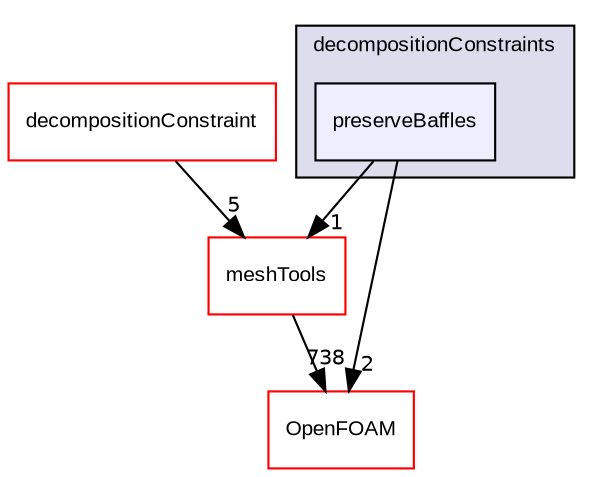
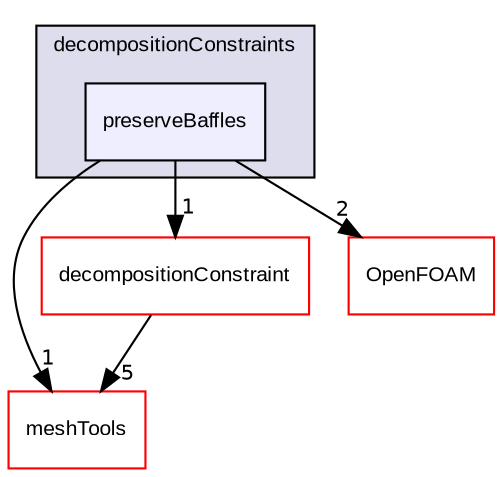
edge "preserveBaffles" -> "decompositionConstraint": added
edge "meshTools" -> "OpenFOAM": removed
